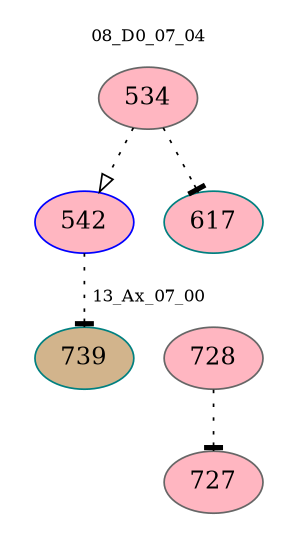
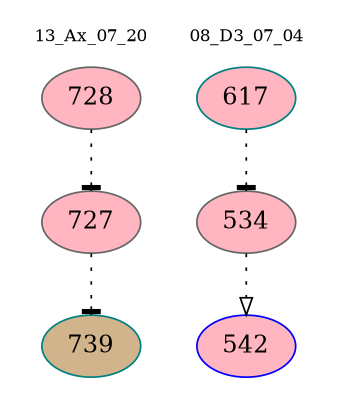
cluster "08_D0_07_04": label "08_D0_07_04" -> "08_D3_07_04"
edge "534" -> "617": reversed
edge "542" -> "739": now "727" -> "739"
cluster "13_Ax_07_00": label "13_Ax_07_00" -> "13_Ax_07_20"
